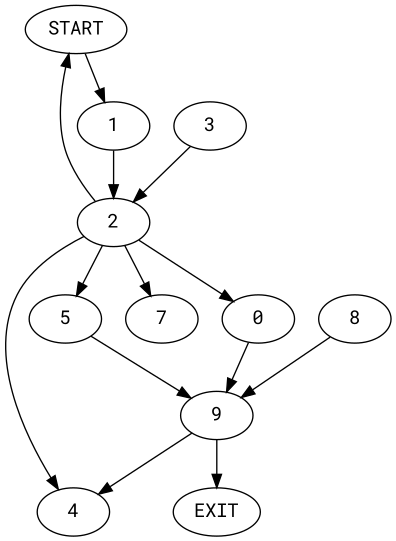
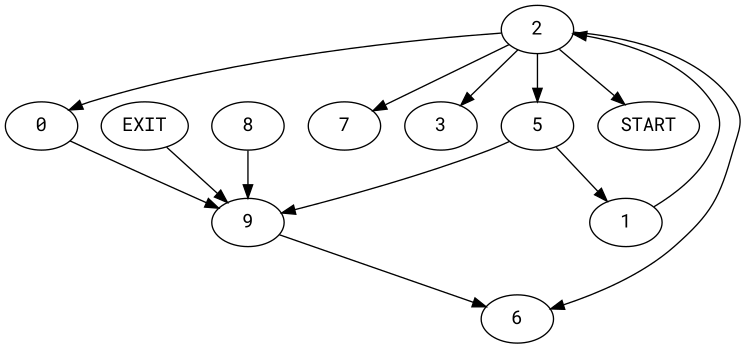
edge "START" -> "1": now "5" -> "1"
edge "3" -> "2": reversed
edge "9" -> "EXIT": reversed
node "4": label "4" -> "6"
